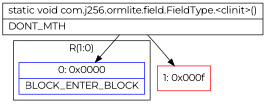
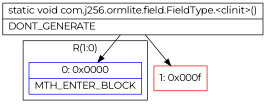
node "static void com.j256.ormlite.field.FieldType.<clinit>()": text "DONT_MTH" -> "DONT_GENERATE"
node "0: 0x0000": text "BLOCK_ENTER_BLOCK" -> "MTH_ENTER_BLOCK"
